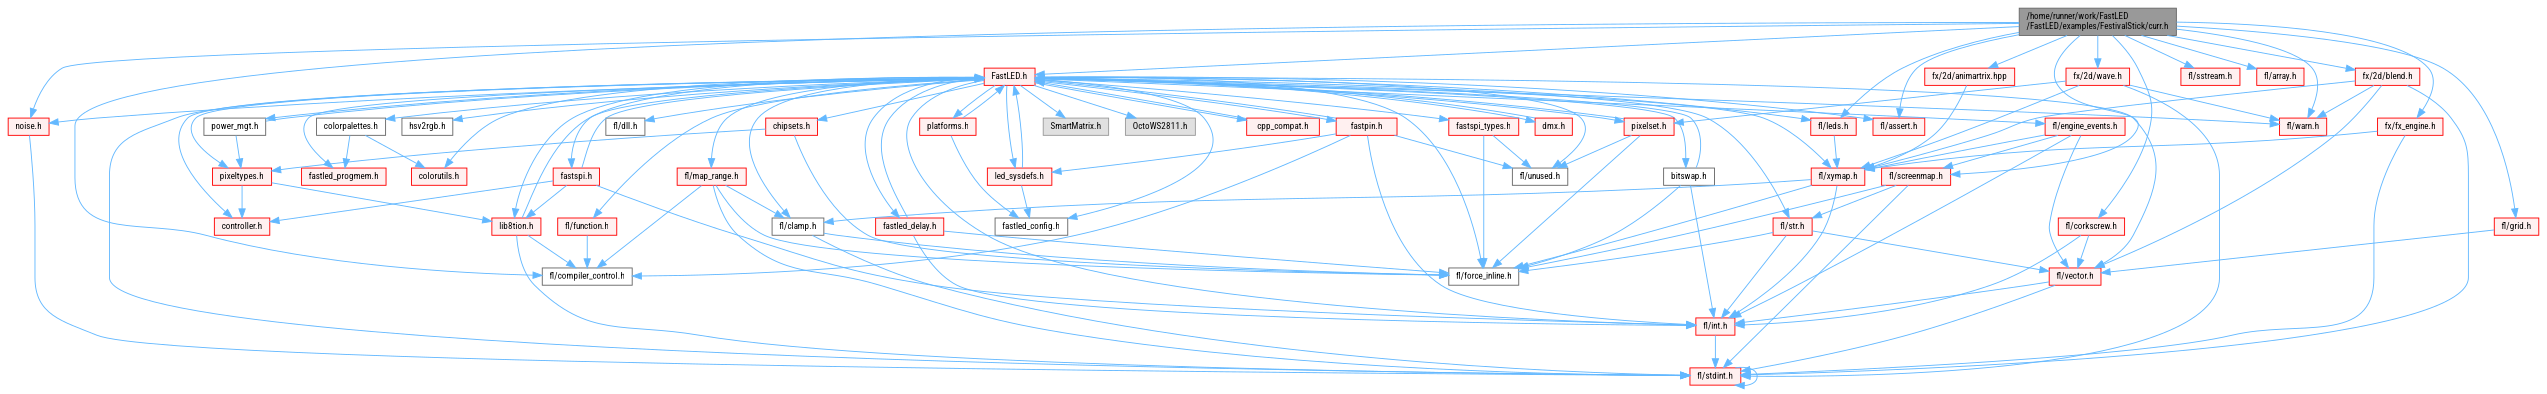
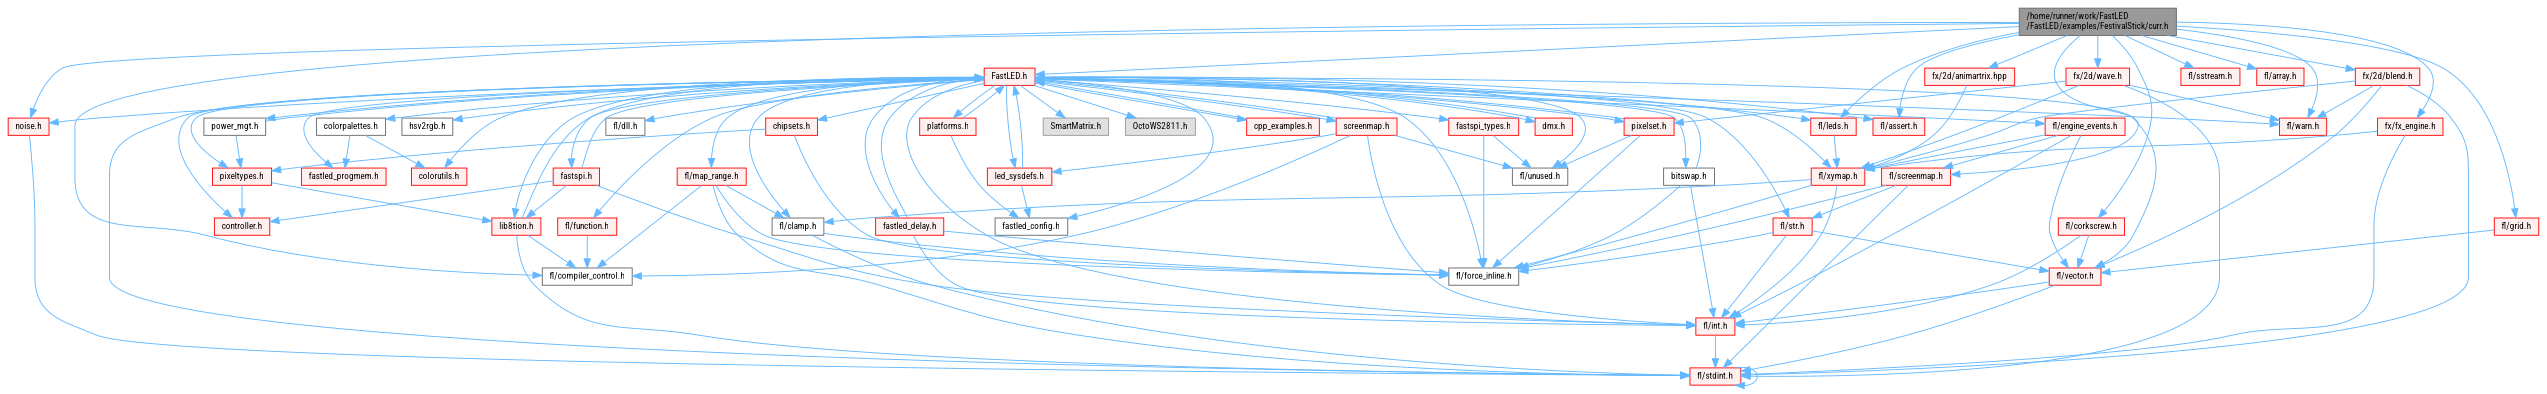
node "cpp_compat.h": label "cpp_compat.h" -> "cpp_examples.h"
node "fastpin.h": label "fastpin.h" -> "screenmap.h"
